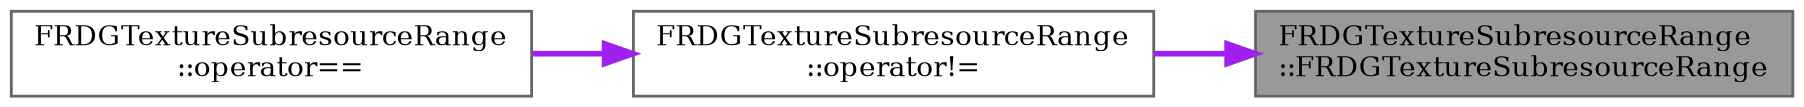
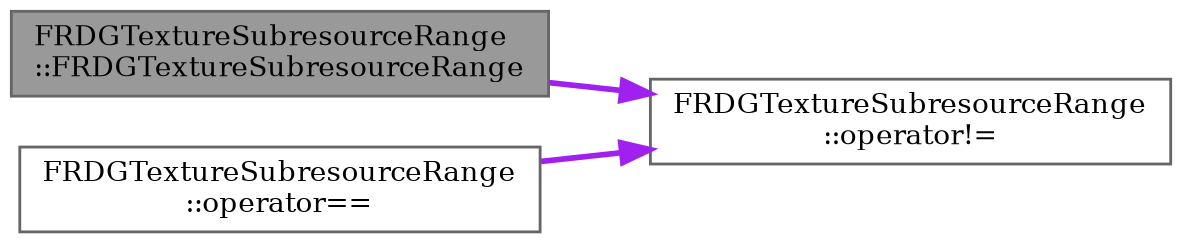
edge "FRDGTextureSubresourceRange ::operator!=" -> "FRDGTextureSubresourceRange ::FRDGTextureSubresourceRange": reversed
